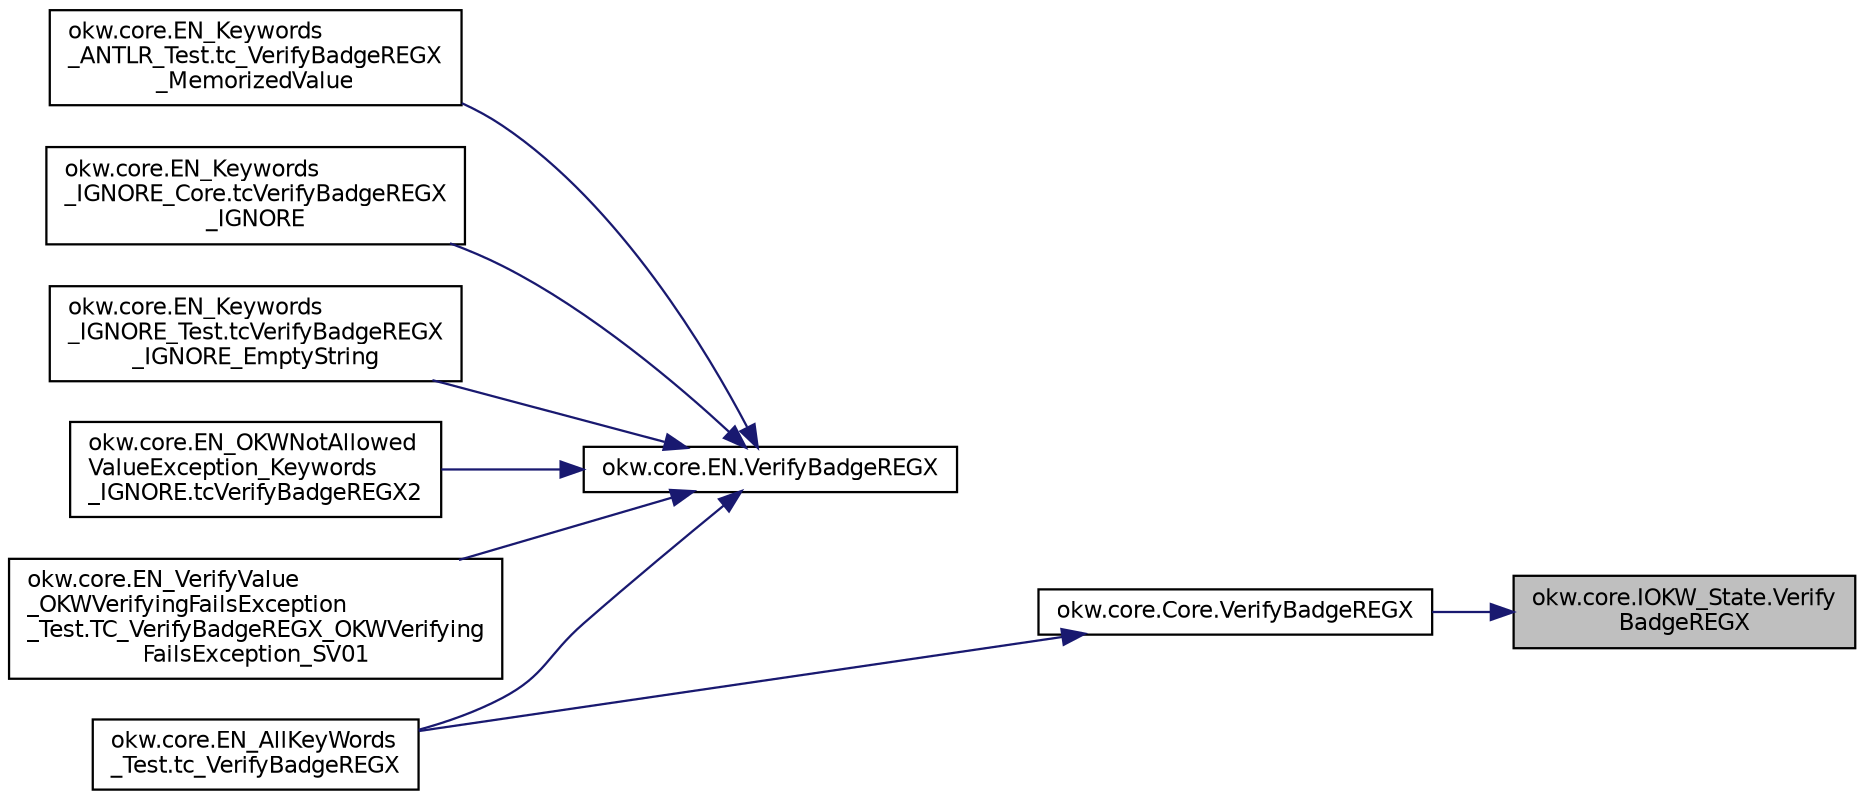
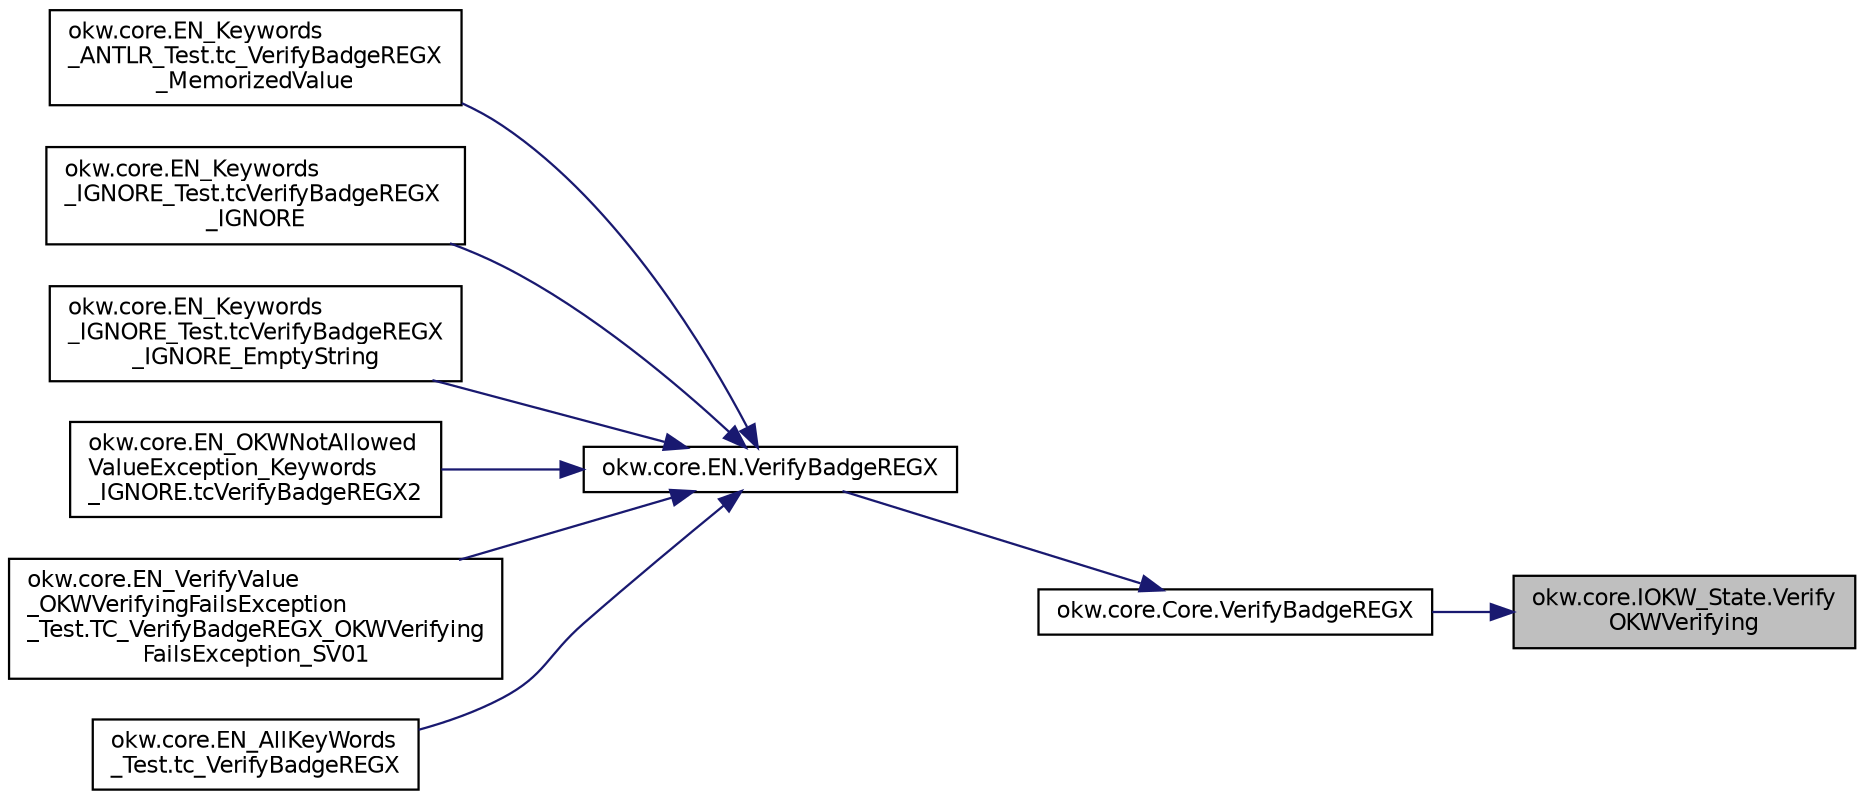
node "okw.core.EN_Keywords _IGNORE_Core.tcVerifyBadgeREGX _IGNORE": label "okw.core.EN_Keywords _IGNORE_Core.tcVerifyBadgeREGX _IGNORE" -> "okw.core.EN_Keywords _IGNORE_Test.tcVerifyBadgeREGX _IGNORE"
node "okw.core.IOKW_State.Verify BadgeREGX": label "okw.core.IOKW_State.Verify BadgeREGX" -> "okw.core.IOKW_State.Verify OKWVerifying"
edge "okw.core.EN_AllKeyWords _Test.tc_VerifyBadgeREGX" -> "okw.core.Core.VerifyBadgeREGX": now "okw.core.EN.VerifyBadgeREGX" -> "okw.core.Core.VerifyBadgeREGX"
